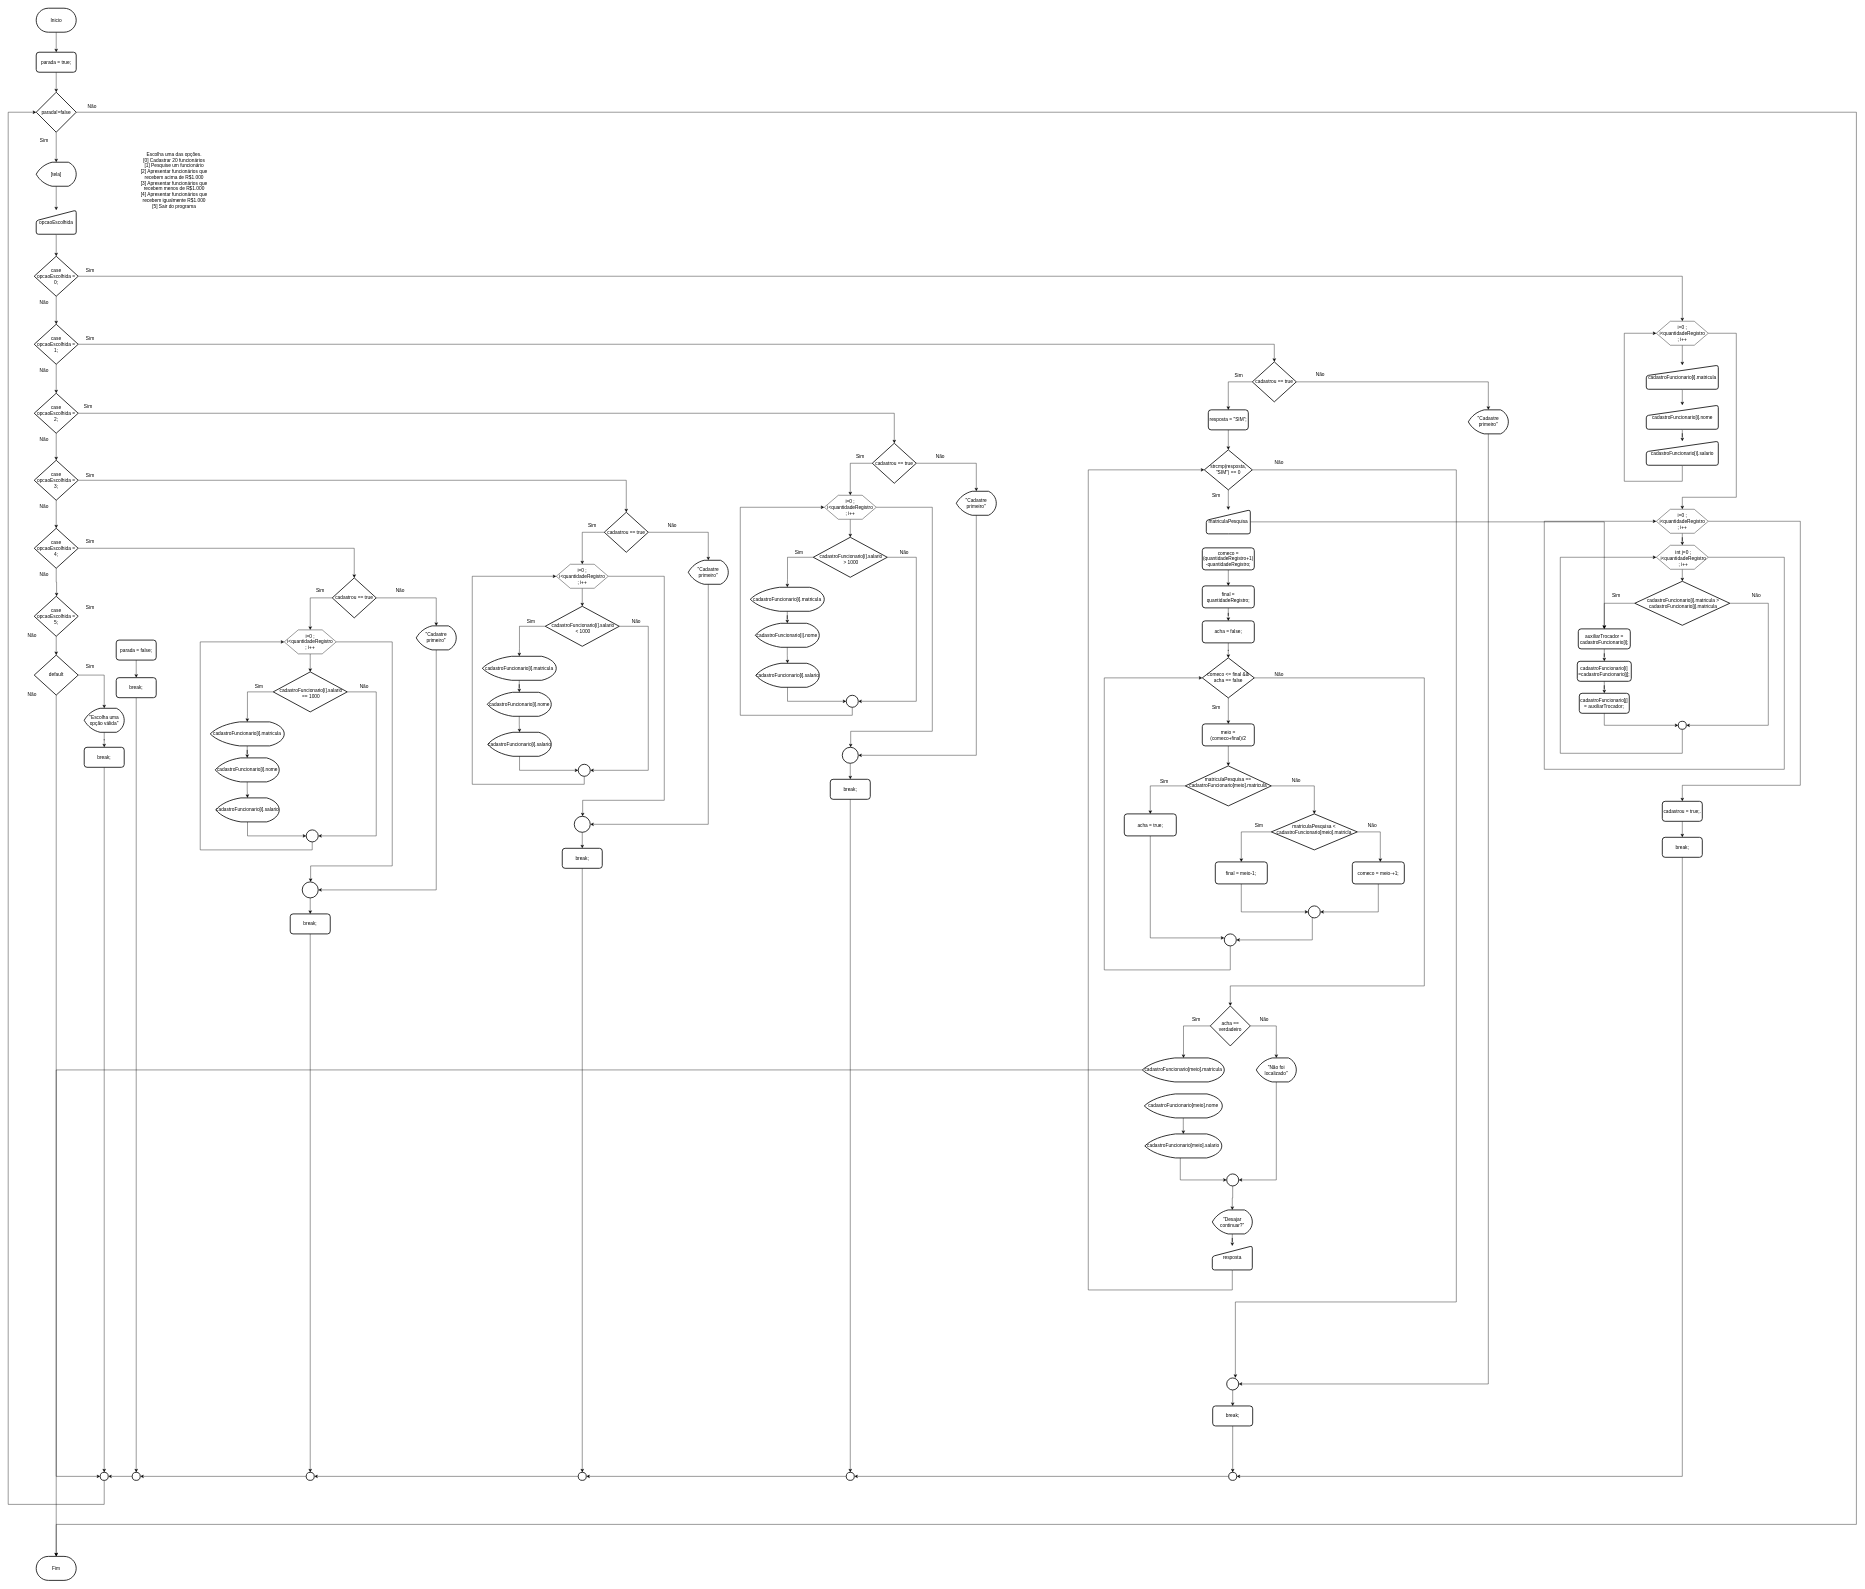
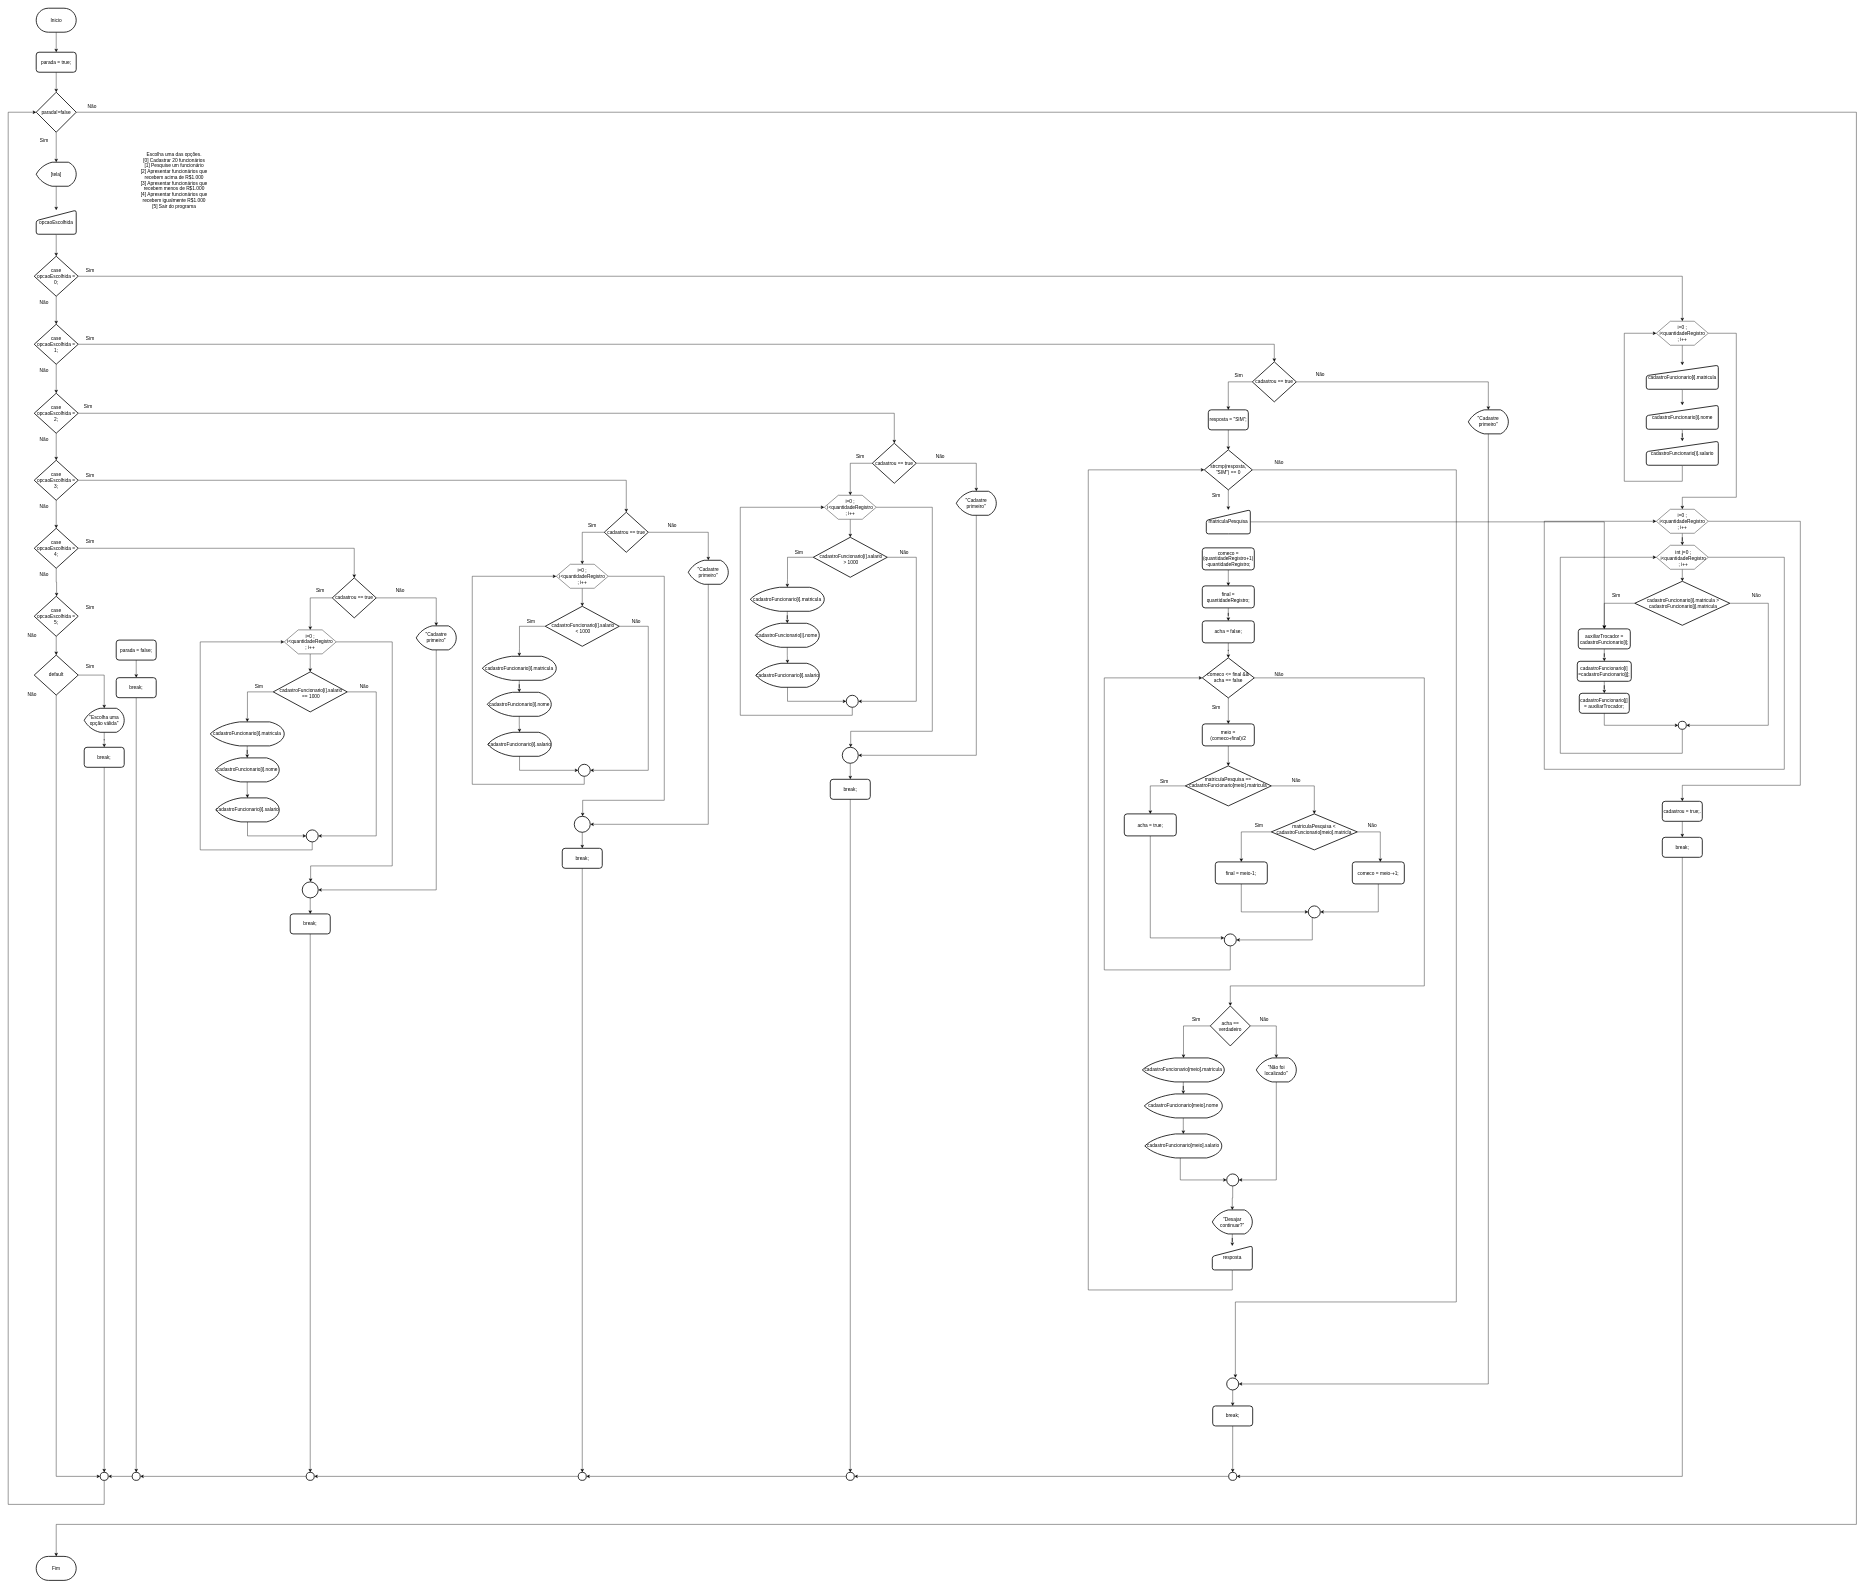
edge "cadastroFuncionario[meio].matricula" -> "Fim": now "cadastroFuncionario[meio].matricula" -> "cadastroFuncionario[meio].nome"
